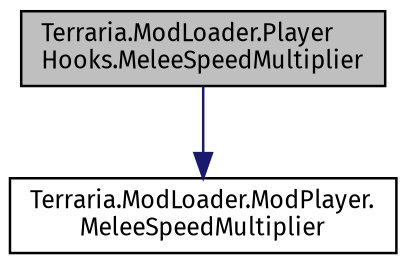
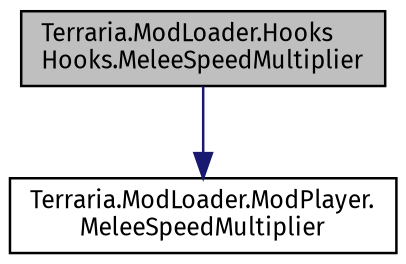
node "Terraria.ModLoader.Player Hooks.MeleeSpeedMultiplier": label "Terraria.ModLoader.Player Hooks.MeleeSpeedMultiplier" -> "Terraria.ModLoader.Hooks Hooks.MeleeSpeedMultiplier"
